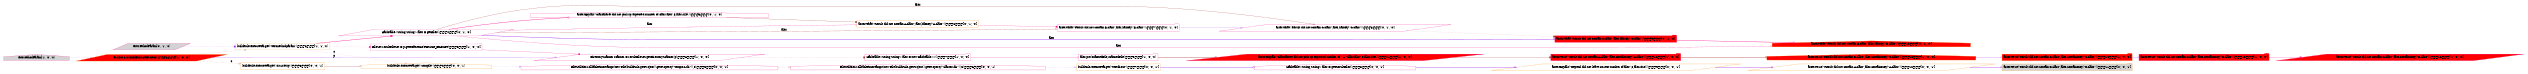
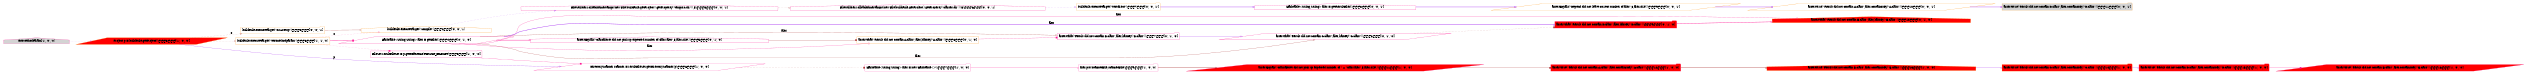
node "testMethodParam['0', '1', '0']": removed
